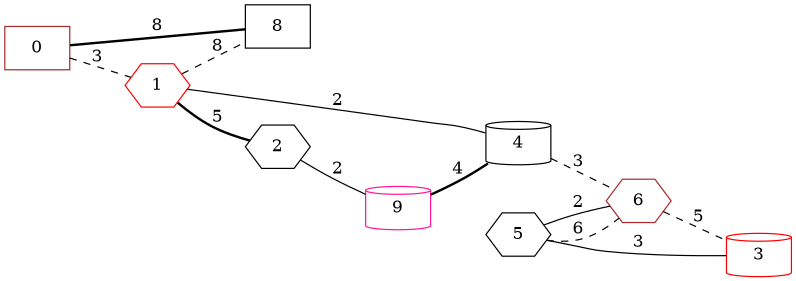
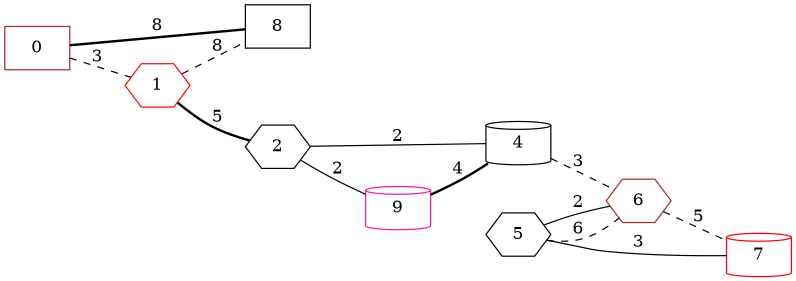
edge "1" -- "4": now "2" -- "4"
node "3": label "3" -> "7"
